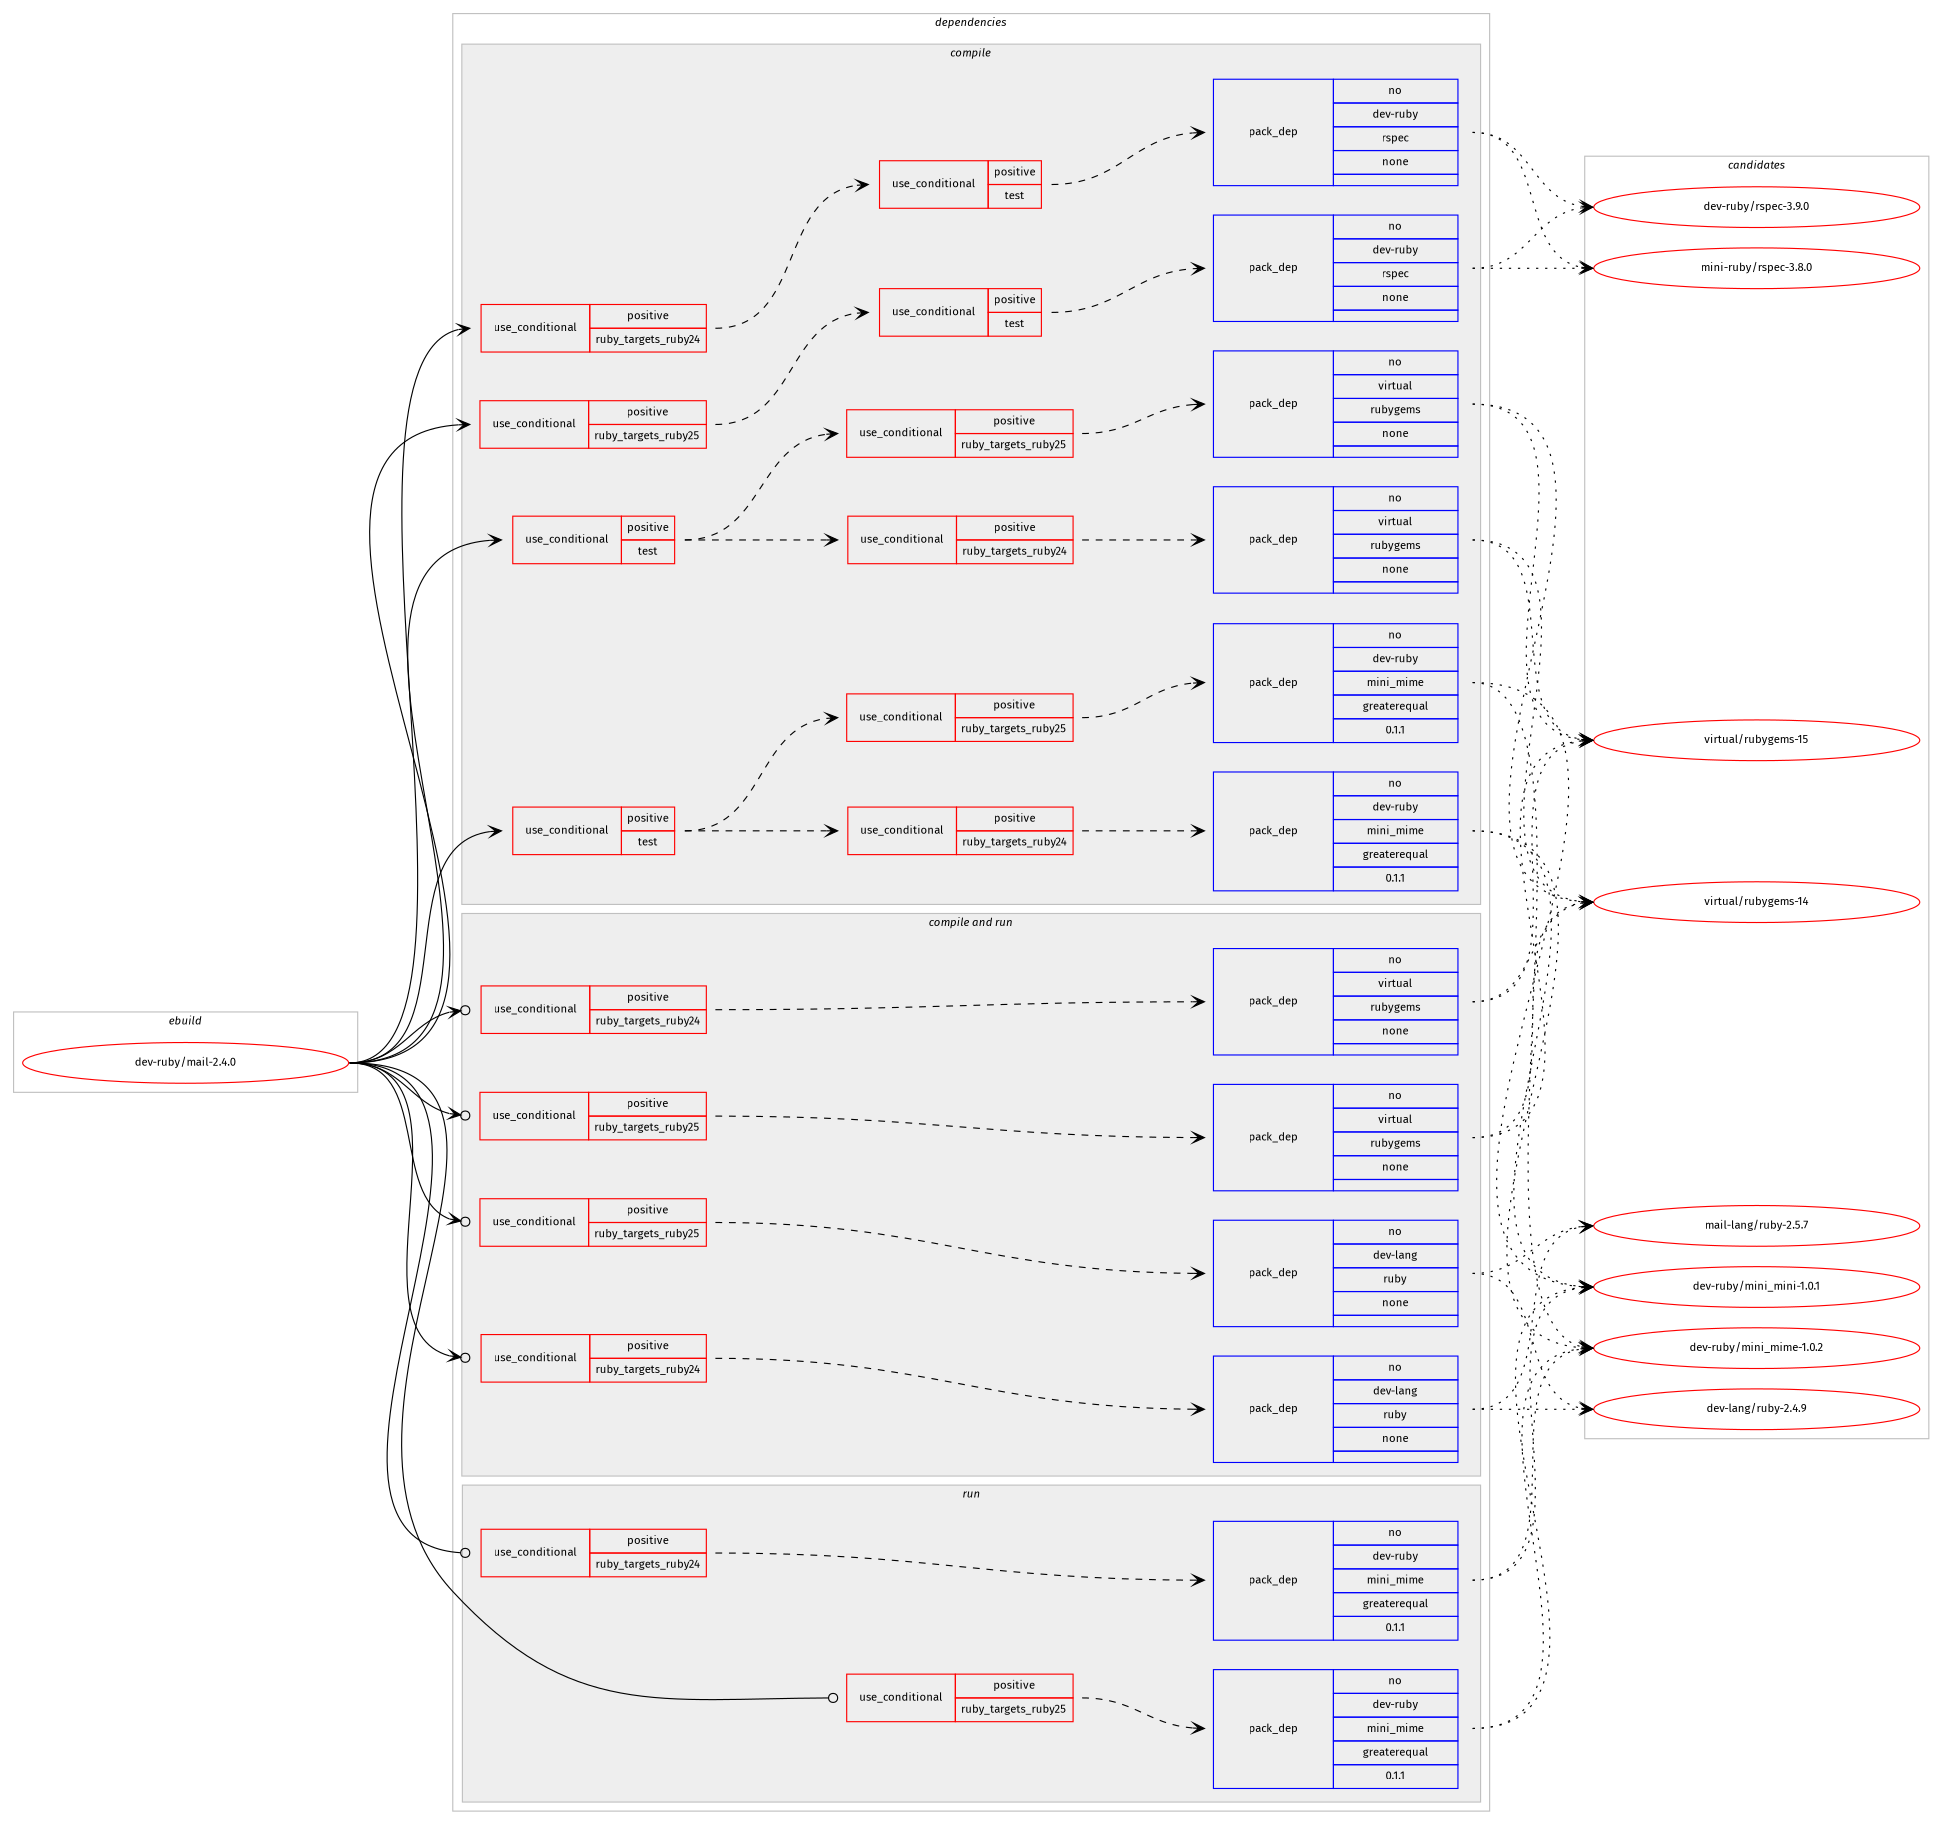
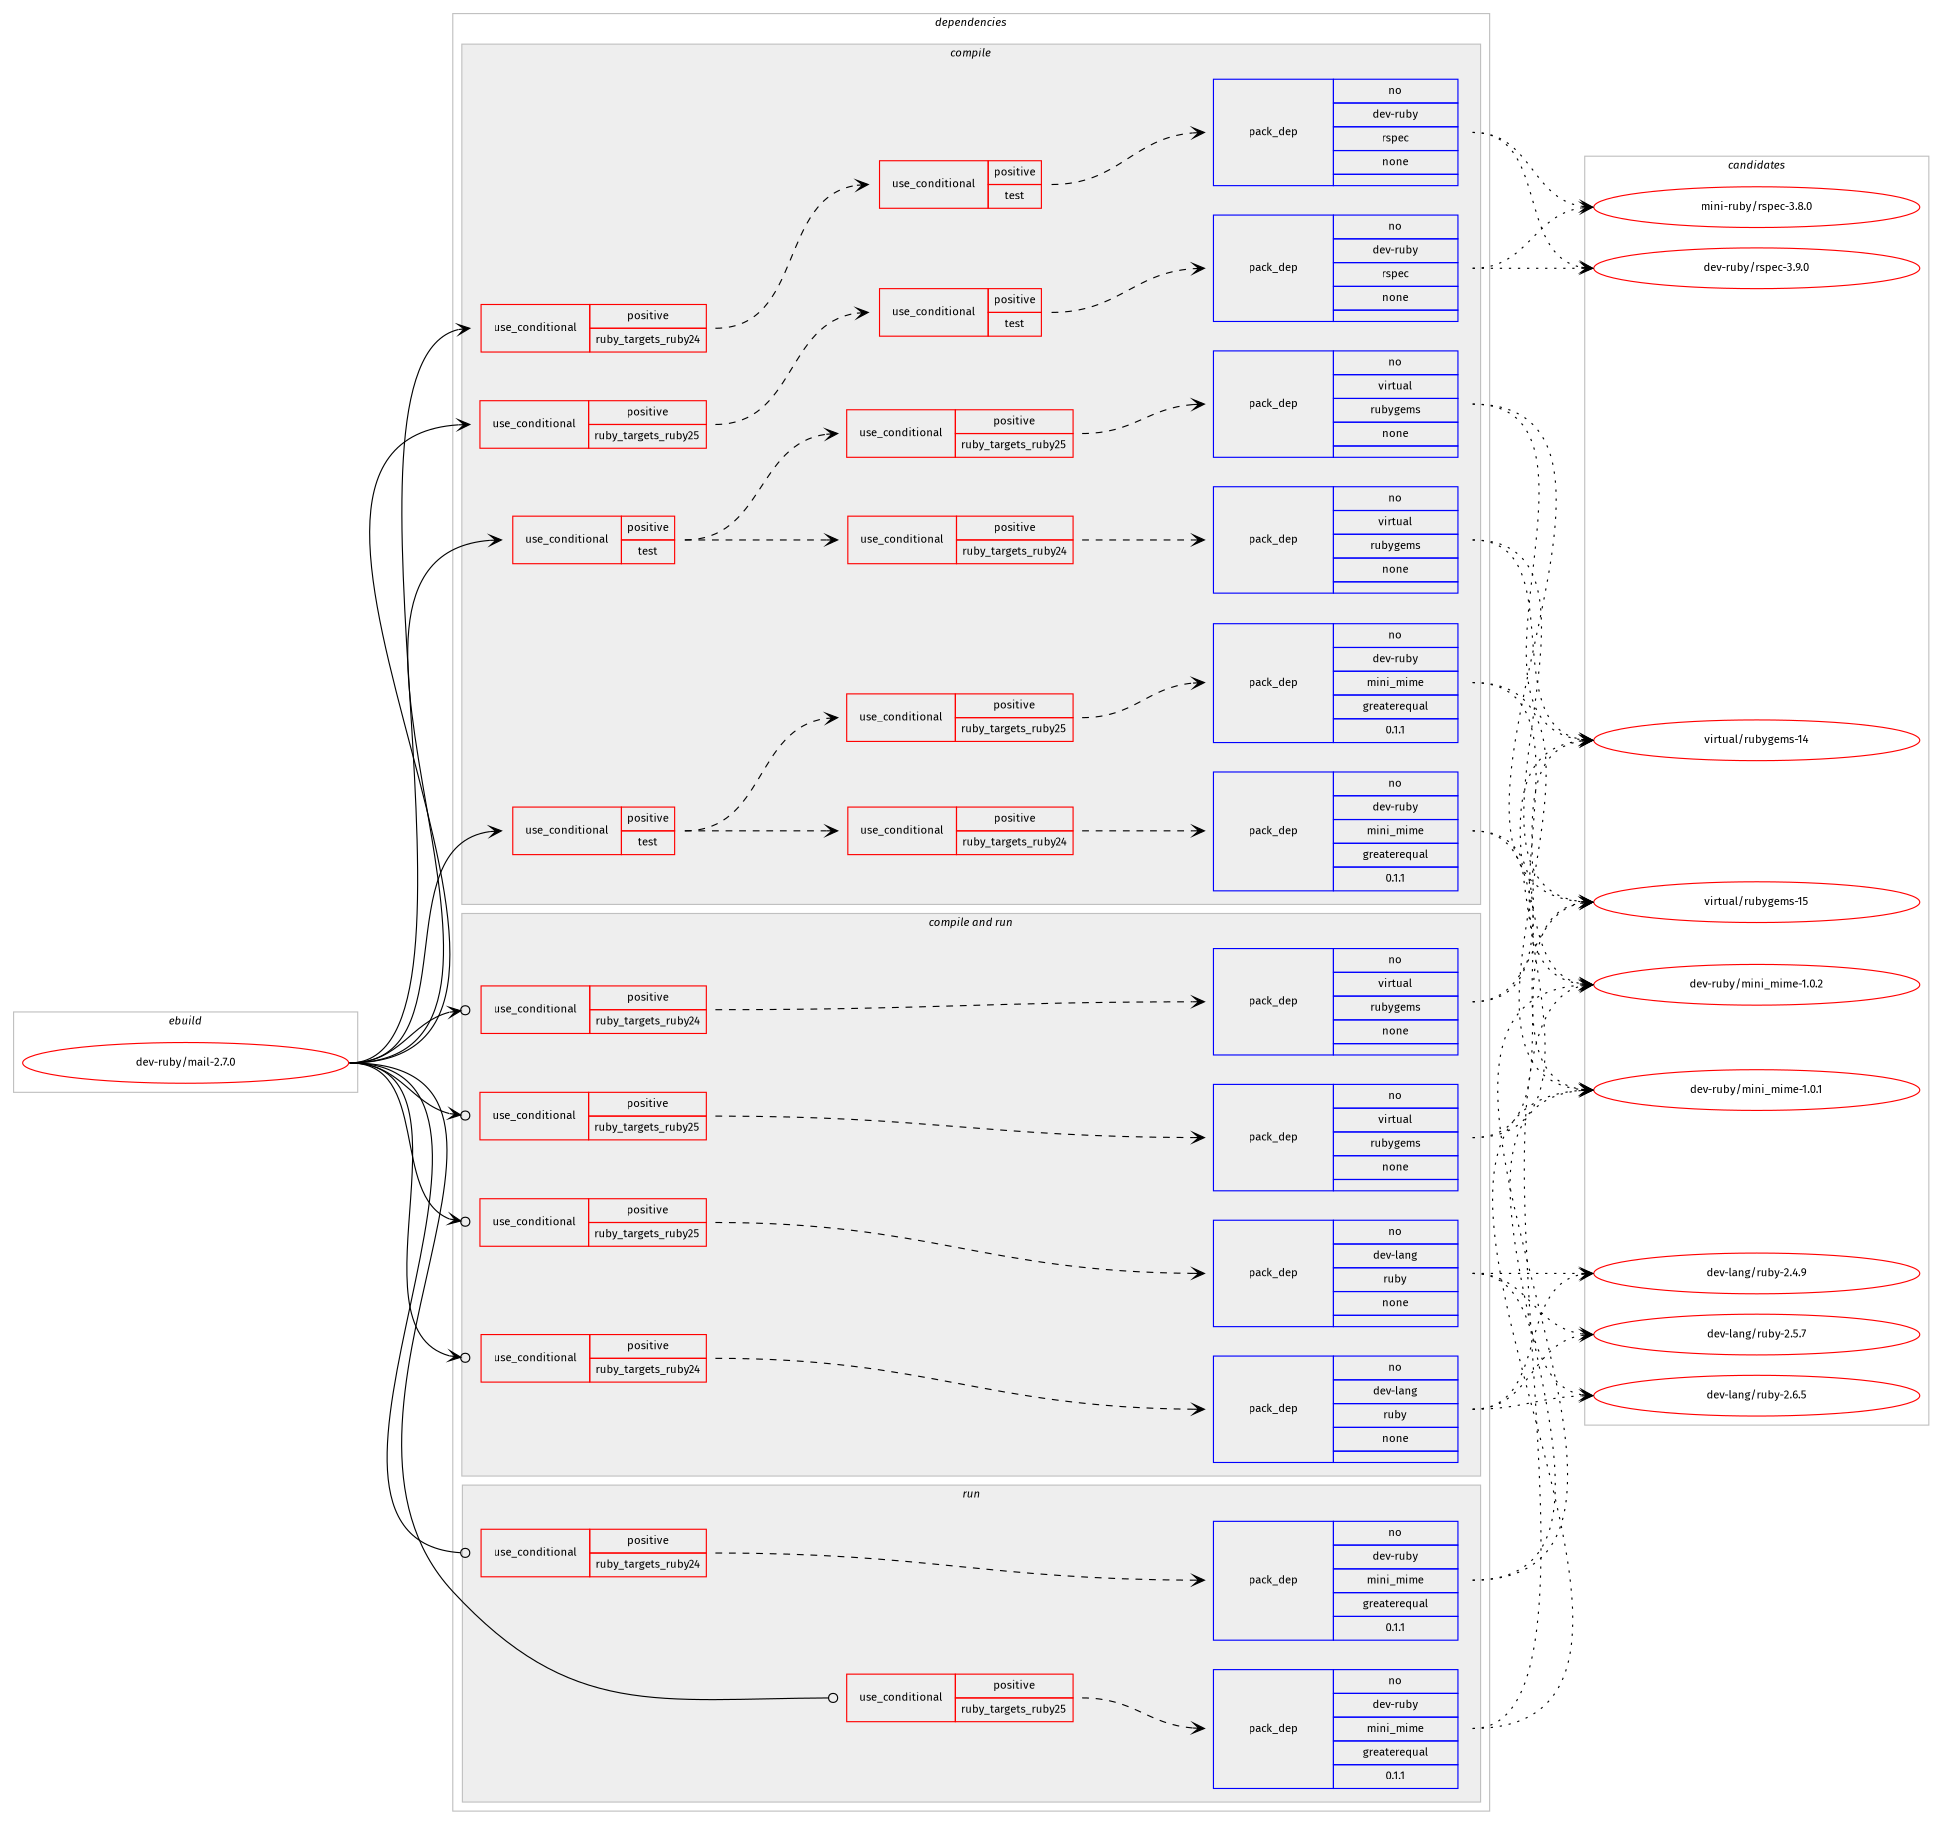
node "dev-ruby/mail-2.4.0": label "dev-ruby/mail-2.4.0" -> "dev-ruby/mail-2.7.0"
node "mail-lang/ruby-2.5.7": label "mail-lang/ruby-2.5.7" -> "dev-lang/ruby-2.5.7"
node "dev-ruby/mini_mini-1.0.1": label "dev-ruby/mini_mini-1.0.1" -> "dev-ruby/mini_mime-1.0.1"
node "dev-lang/ruby-2.6.5": added
